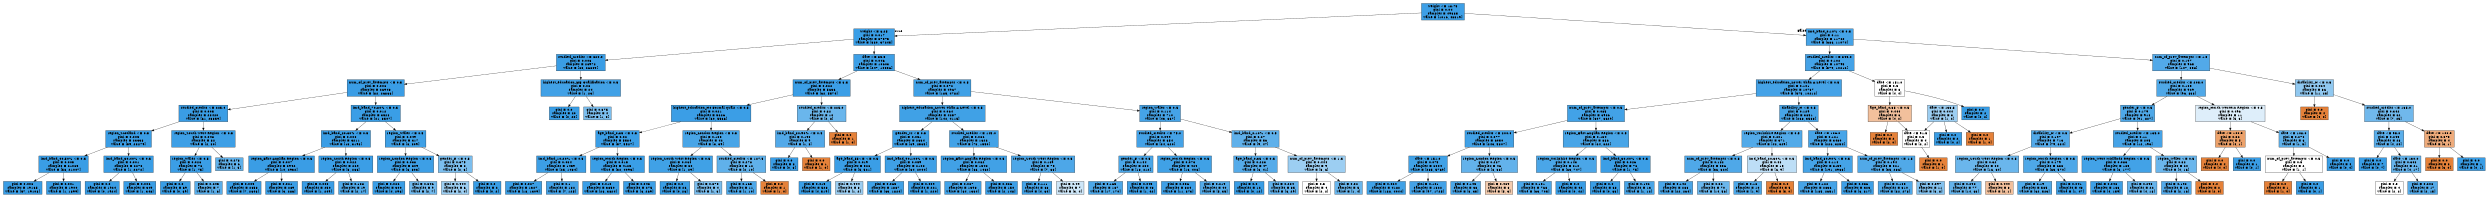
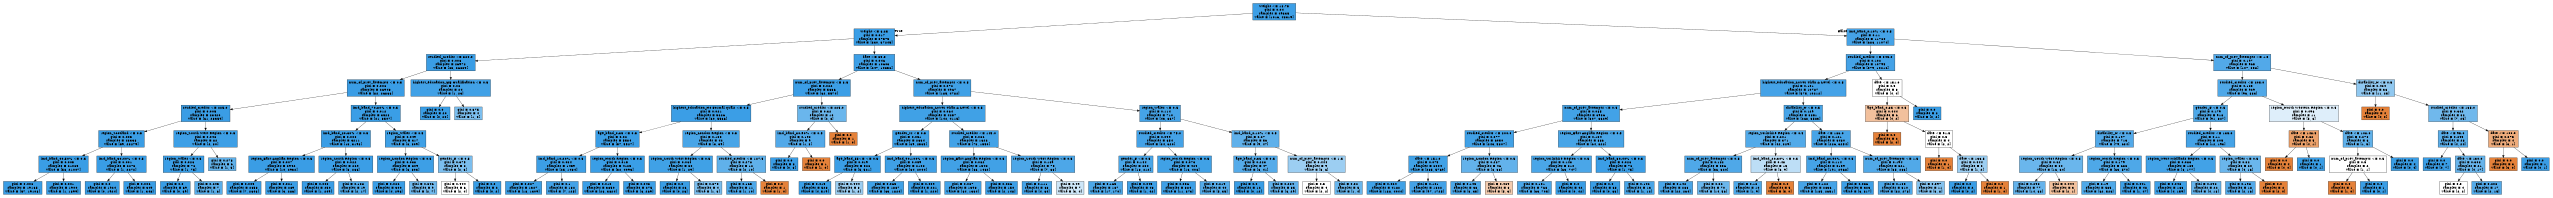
edge "date <= 133.5 gini = 0.444 samples = 3 value = [1, 2]" -> "date <= 91.5 gini = 0.5 samples = 4 value = [2, 2]": reversed
node "gini = 0.444 samples = 6 value = [2, 4]": fillcolor #399de57f -> #e5813900
